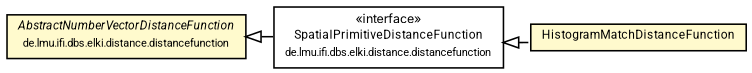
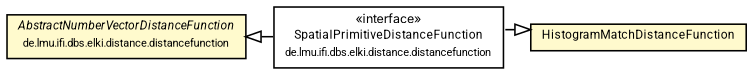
edge "HistogramMatchDistanceFunction" -> "SpatialPrimitiveDistanceFunction": reversed
